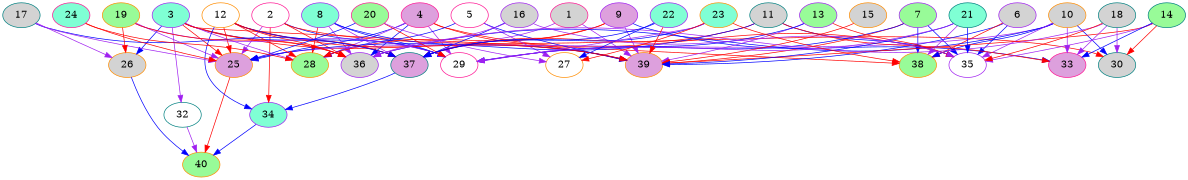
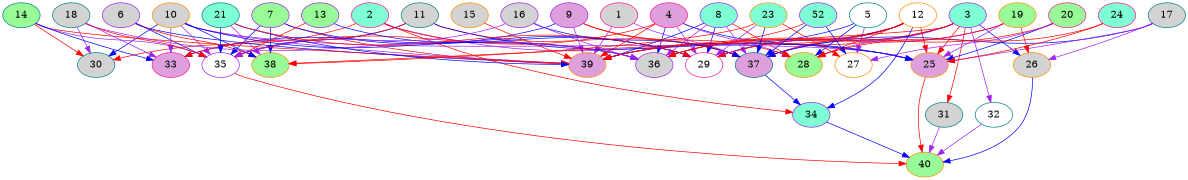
node "2": fillcolor white -> aquamarine
node "5": color deeppink -> teal
node "22": label "22" -> "52"
edge "2" -> "29": removed
edge "13" -> "39": now "10" -> "39"
edge "21" -> "29": color purple -> red
node "31": added
edge "35" -> "40": added
